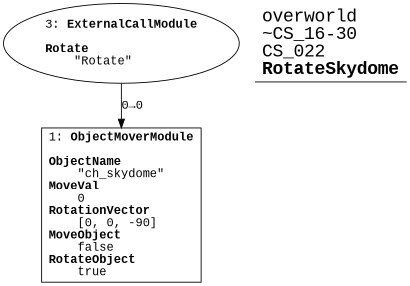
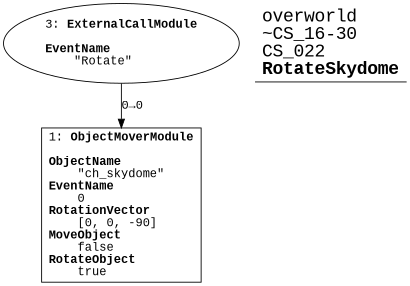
node "3:": text "Rotate" -> "EventName"
node "1:": text "MoveVal" -> "EventName"
